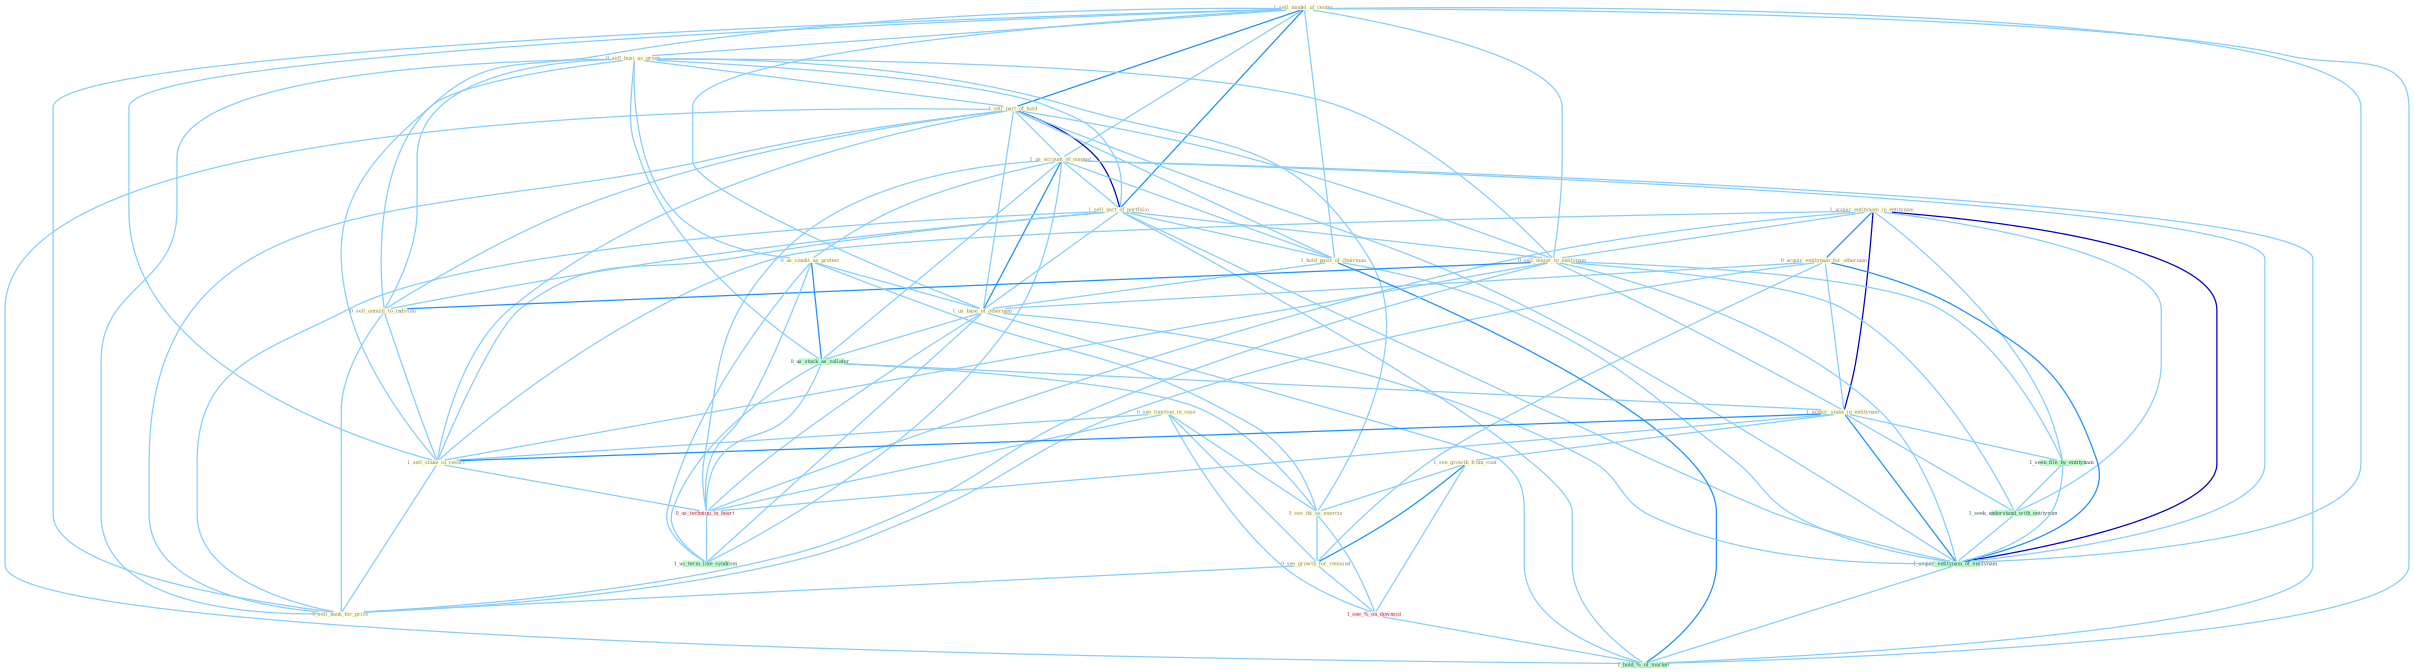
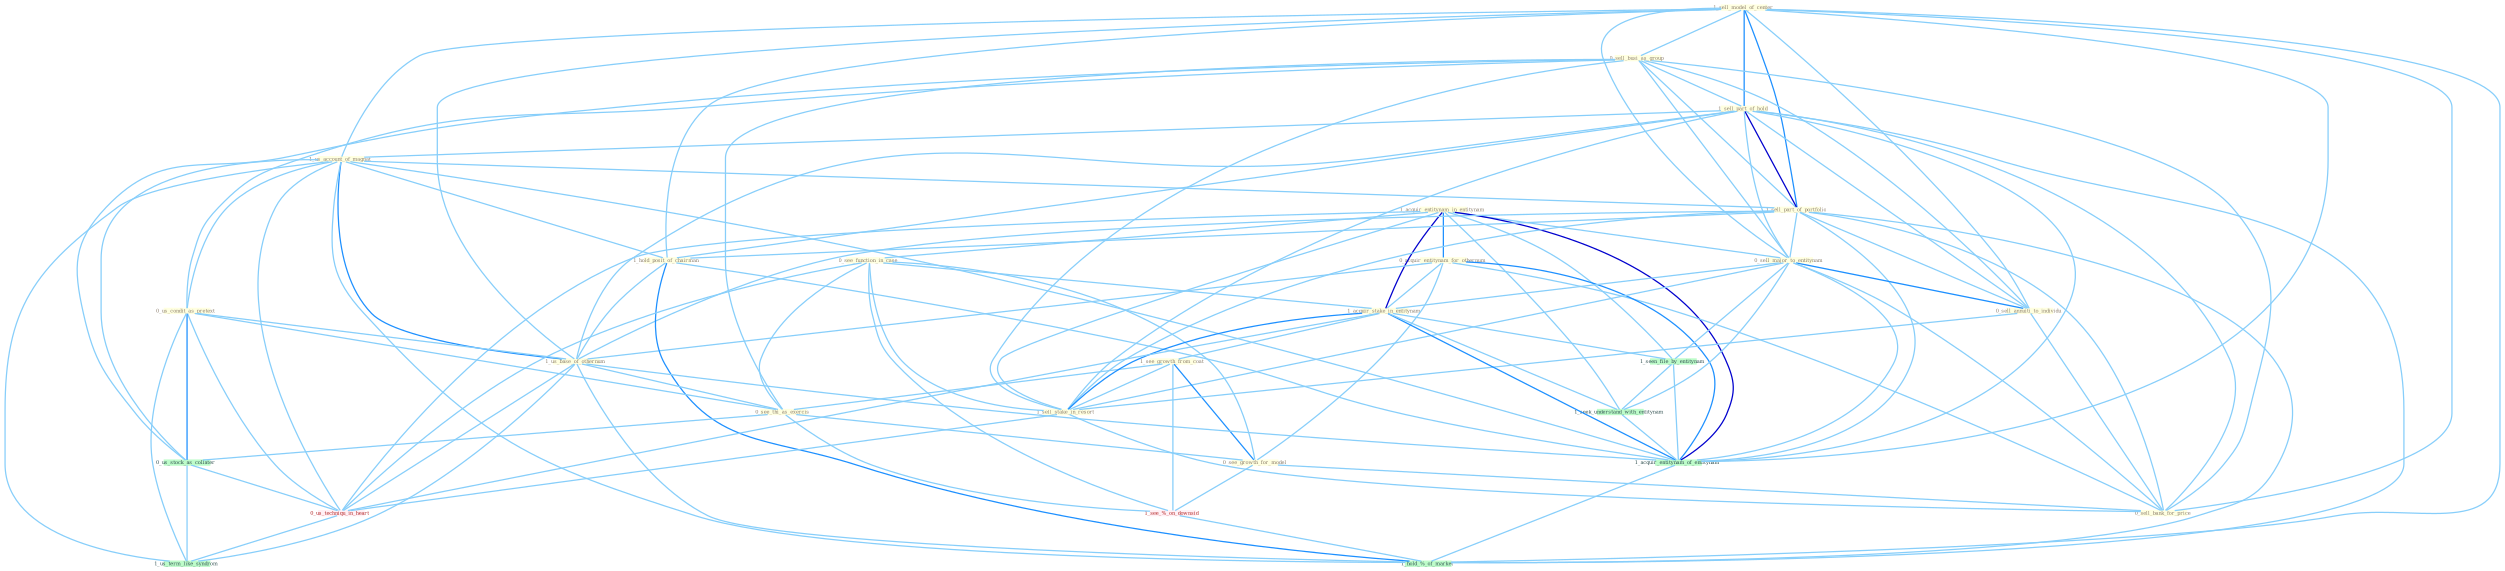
edge "1_sell_model_of_center" -- "1_sell_stake_in_resort": now "1_see_growth_from_coat" -- "1_sell_stake_in_resort"
edge "1_acquir_entitynam_in_entitynam" -- "0_see_function_in_case": added
edge "1_us_base_of_othernum" -- "0_us_stock_as_collater": now "1_us_base_of_othernum" -- "0_see_thi_as_exercis"
edge "0_us_stock_as_collater" -- "1_acquir_stake_in_entitynam": now "0_see_function_in_case" -- "1_acquir_stake_in_entitynam"
node "0_see_growth_for_remaind": label "0_see_growth_for_remaind" -> "0_see_growth_for_model"
